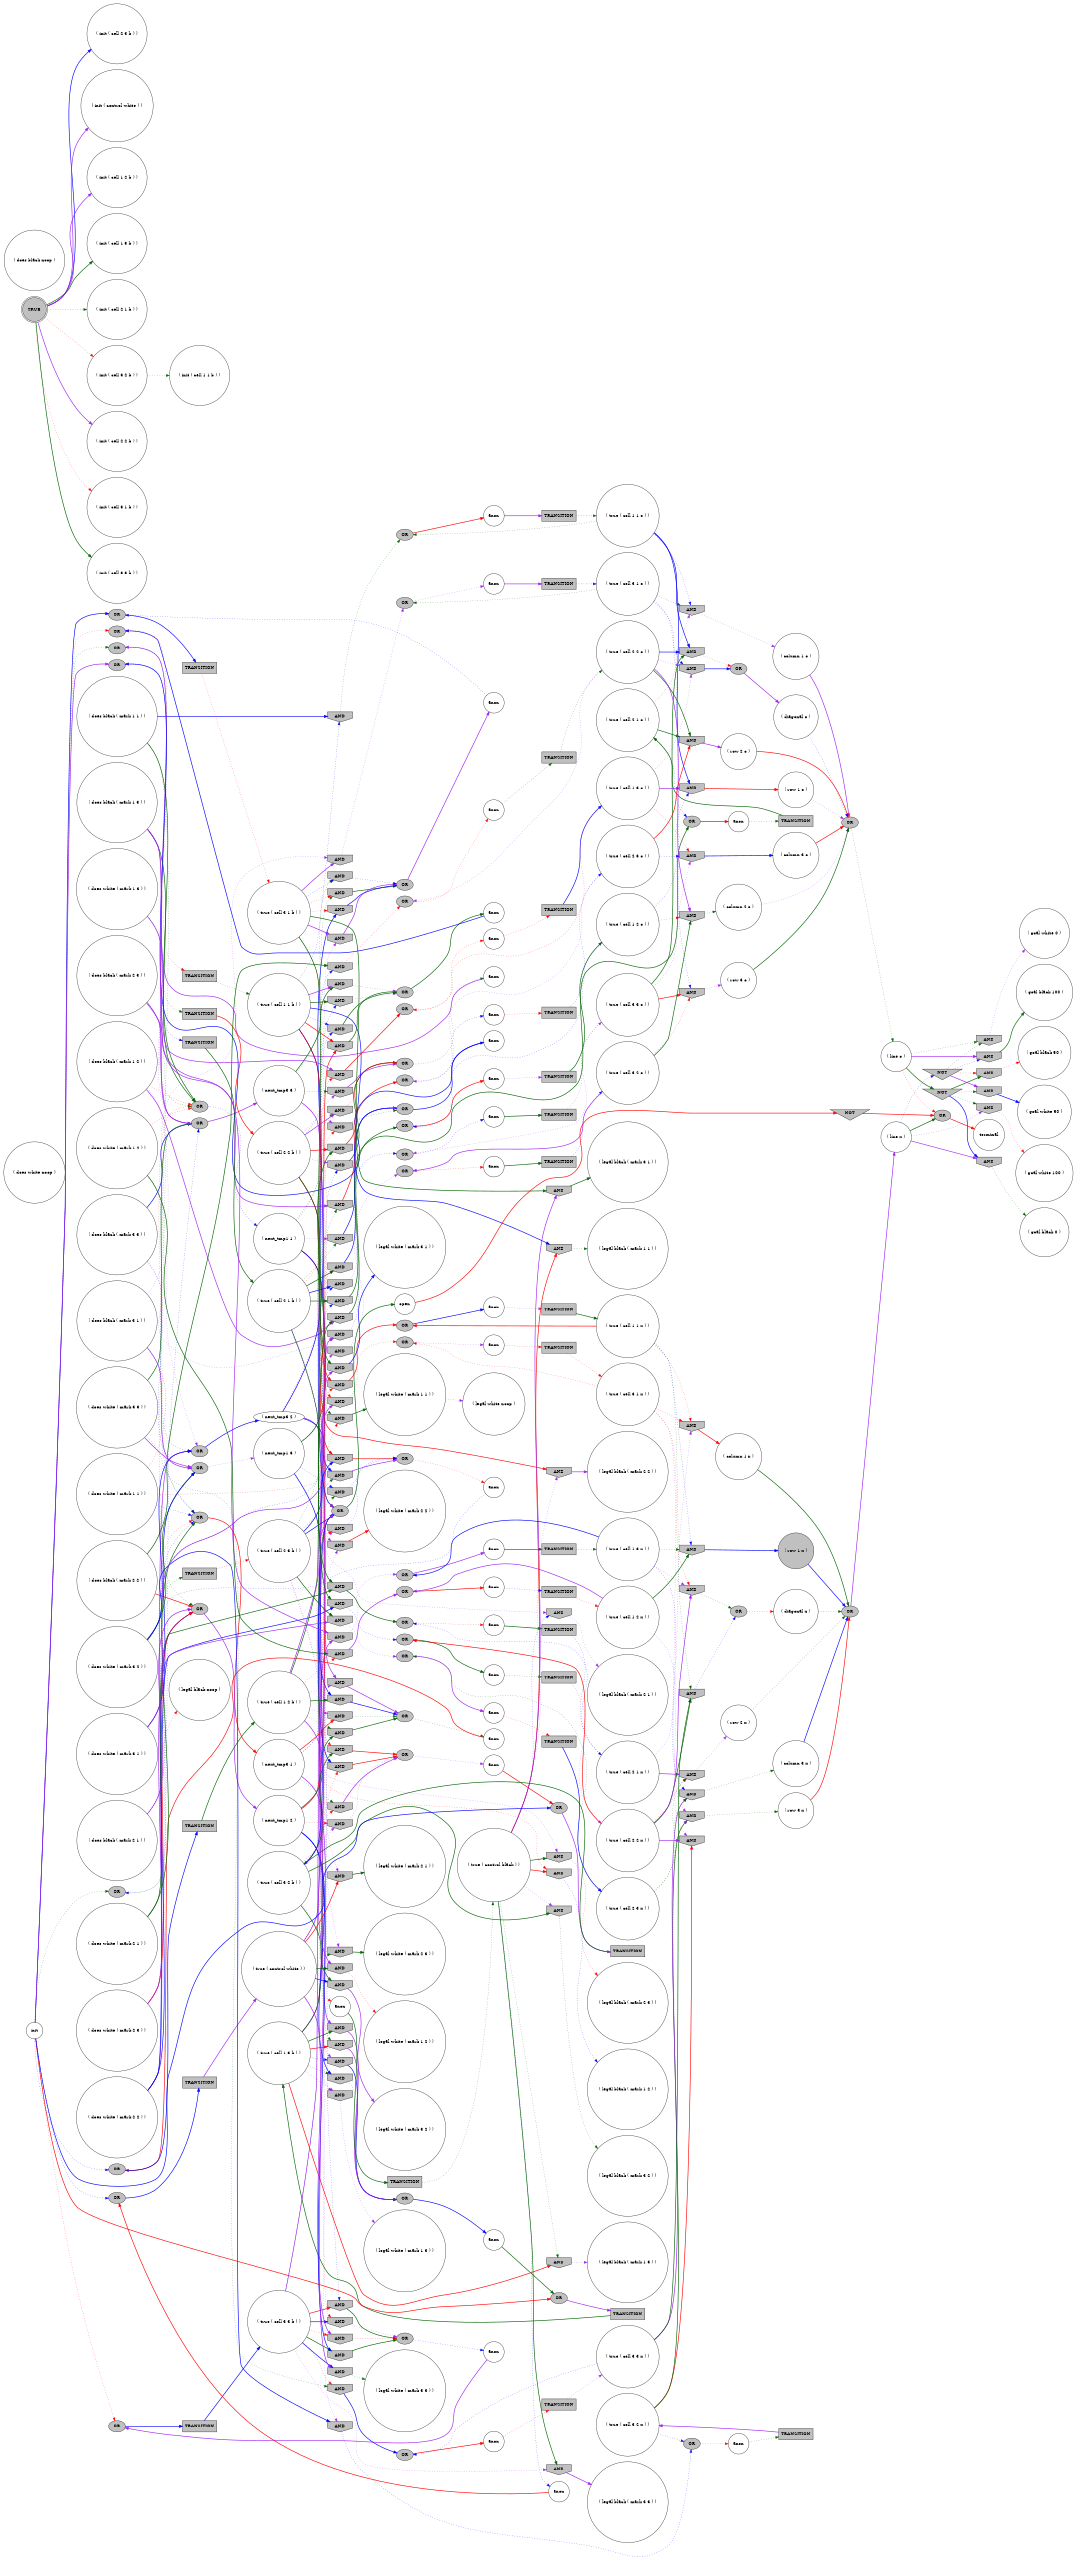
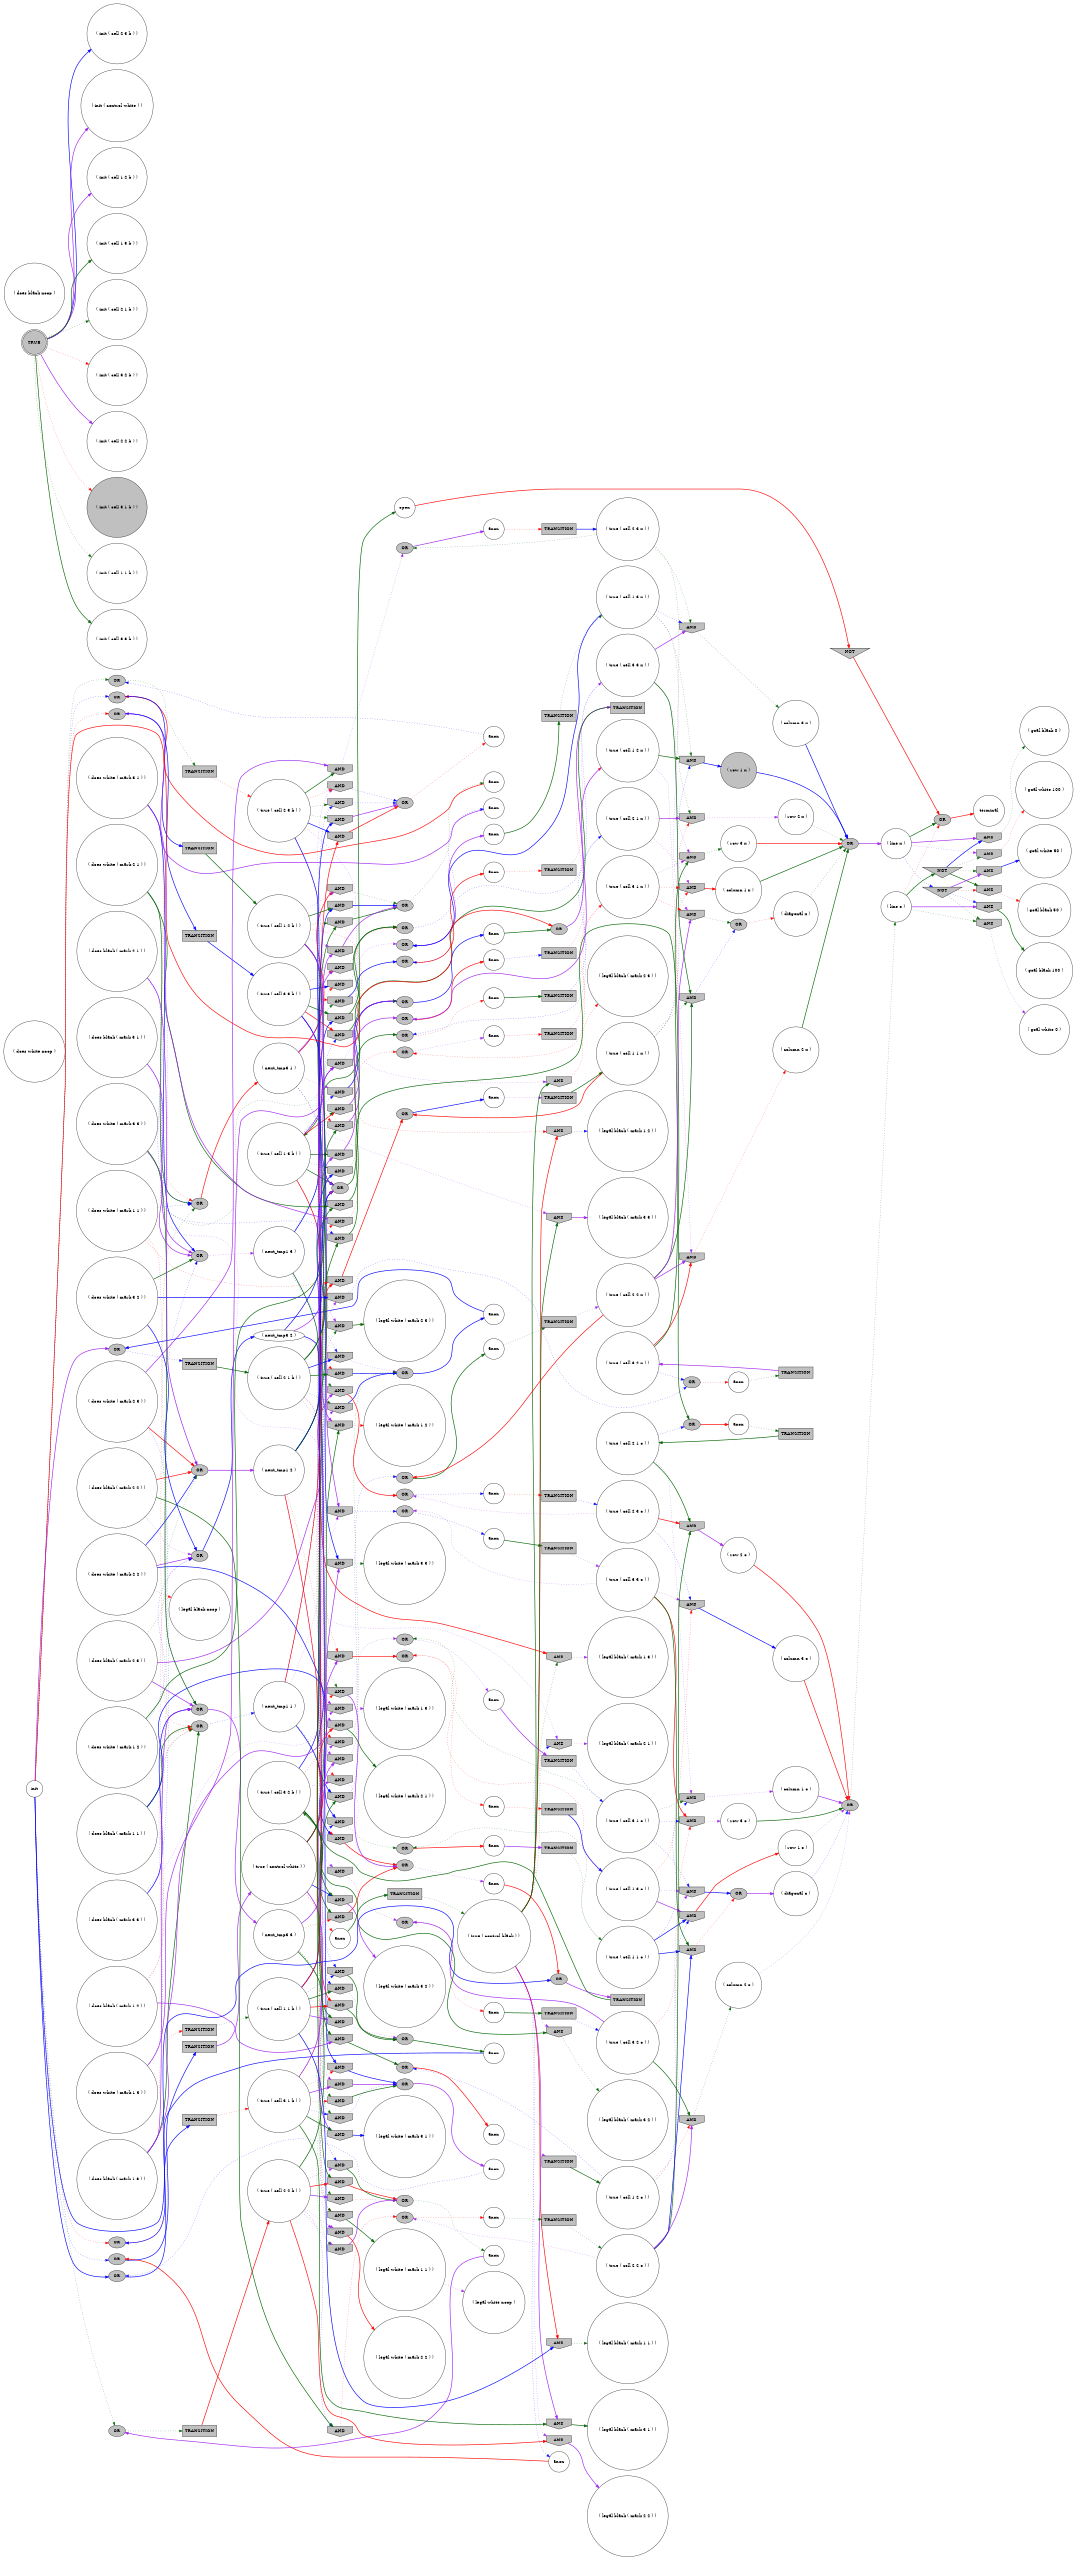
edge "( init ( cell 3 2 b ) )" -> "( init ( cell 1 1 b ) )": now "TRUE" -> "( init ( cell 1 1 b ) )"
node "( init ( cell 3 1 b ) )": fillcolor white -> grey
node "( column 2 x )": added
